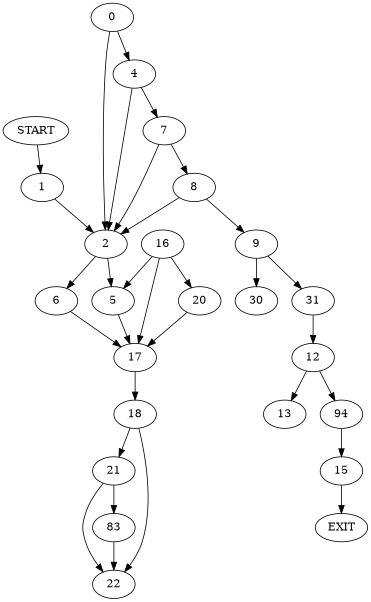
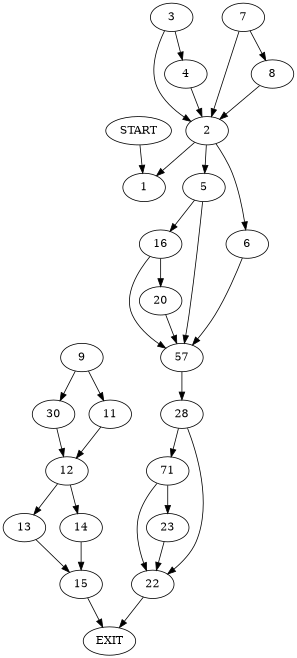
node "0": label "0" -> "3"
edge "4" -> "7": removed
edge "1" -> "2": reversed
edge "8" -> "9": removed
edge "16" -> "5": reversed
node "31": label "31" -> "11"
node "17": label "17" -> "57"
node "18": label "18" -> "28"
node "94": label "94" -> "14"
edge "30" -> "12": added
node "21": label "21" -> "71"
node "83": label "83" -> "23"
edge "13" -> "15": added
edge "22" -> "EXIT": added
